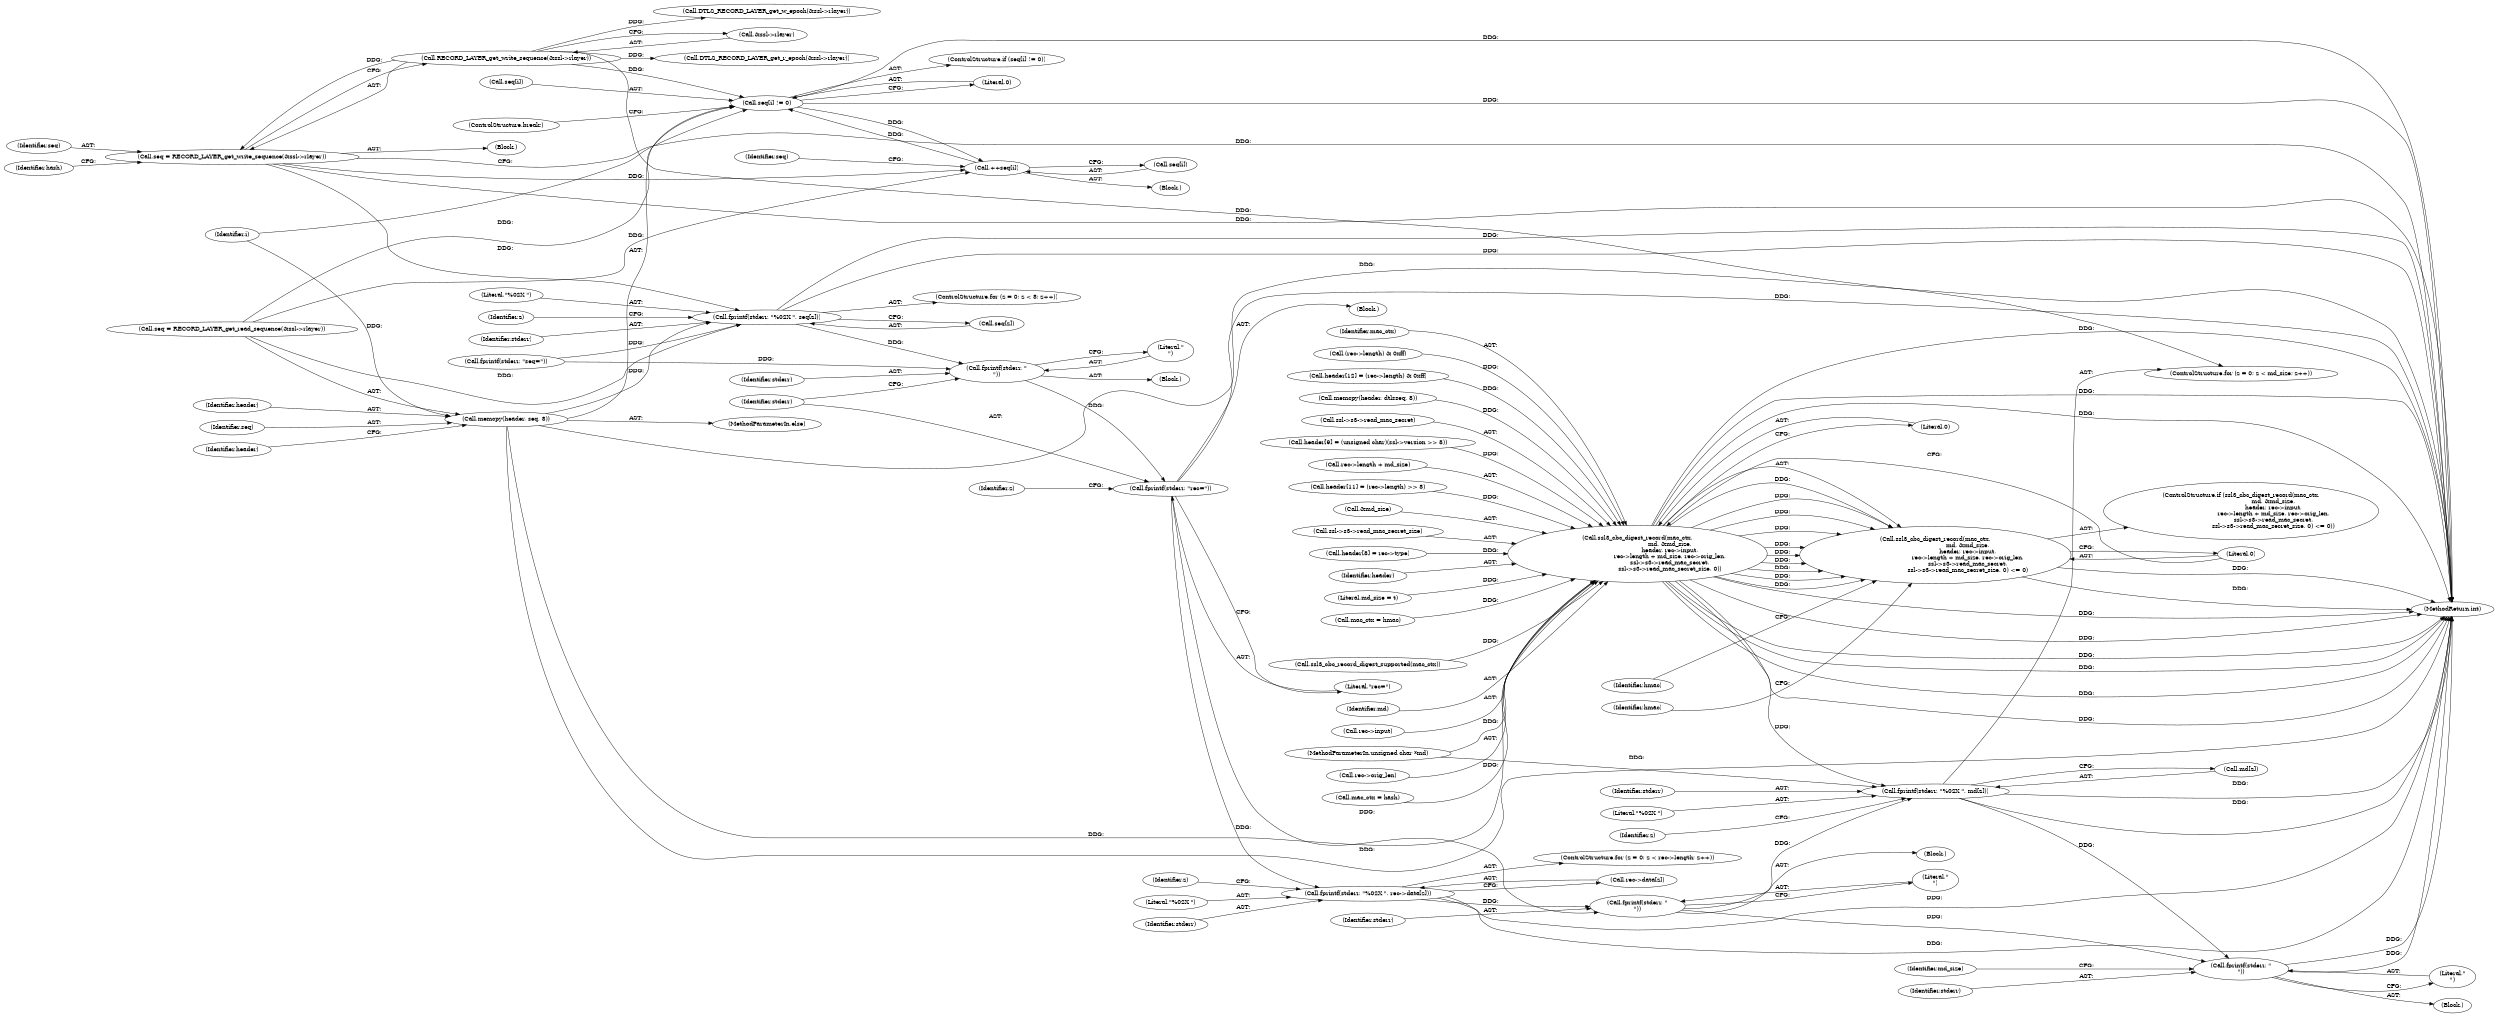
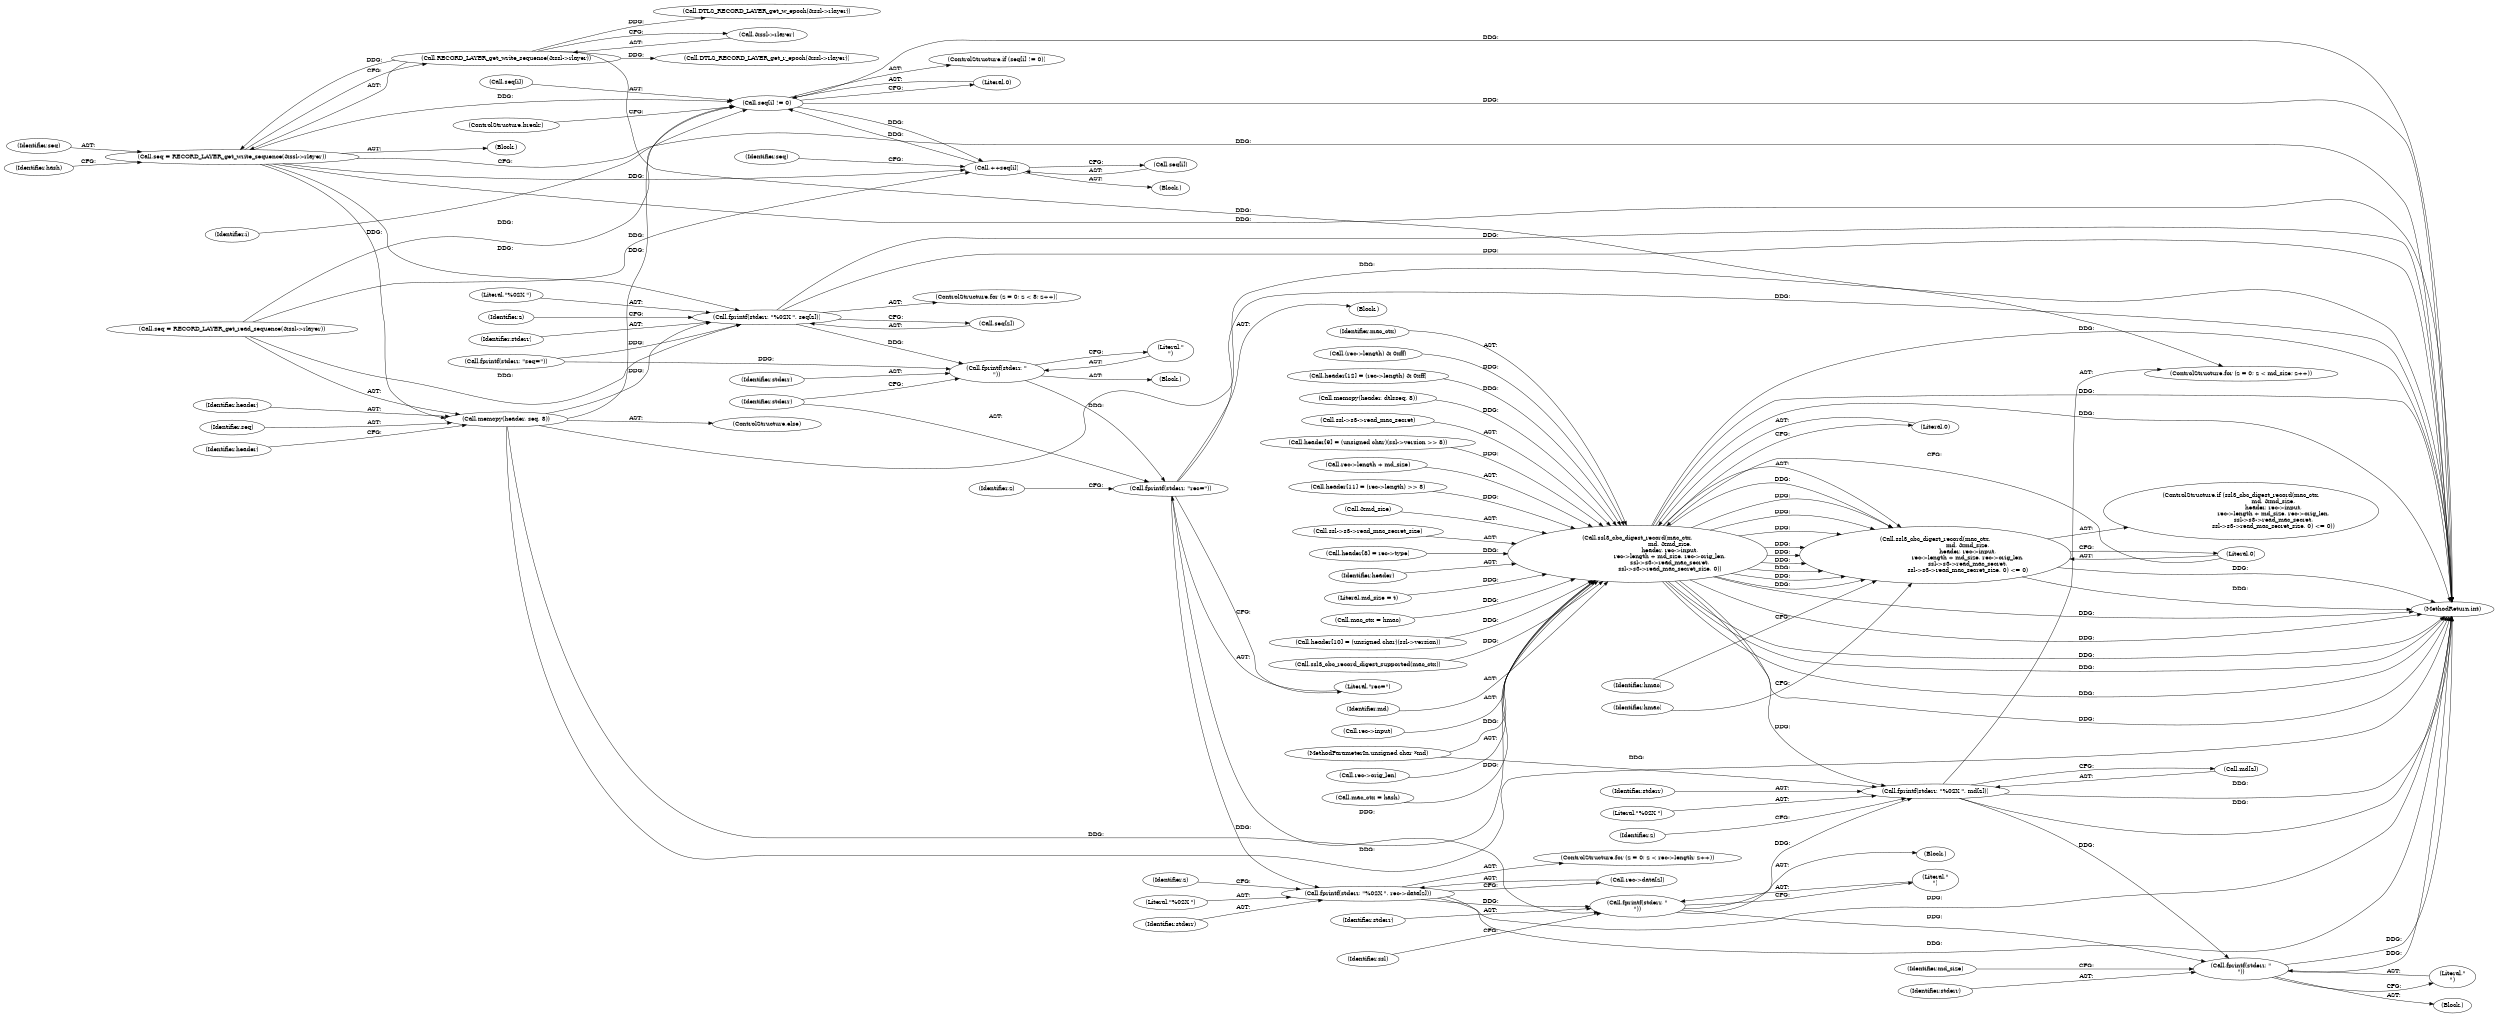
edge "(Call,RECORD_LAYER_get_write_sequence(&ssl->rlayer))" -> "(Call,seq[i] != 0)": now "(Call,seq = RECORD_LAYER_get_write_sequence(&ssl->rlayer))" -> "(Call,seq[i] != 0)"
edge "(Call,memcpy(header, seq, 8))" -> "(Call,seq[i] != 0)": label "AST: " -> "DDG: "
edge "(Identifier,i)" -> "(Call,memcpy(header, seq, 8))": now "(Call,seq = RECORD_LAYER_get_write_sequence(&ssl->rlayer))" -> "(Call,memcpy(header, seq, 8))"
node "(MethodParameterIn,else)": label "(MethodParameterIn,else)" -> "(ControlStructure,else)"
node "(Call,header[10] = (unsigned char)(ssl->version))": added
node "(Identifier,ssl)": added
